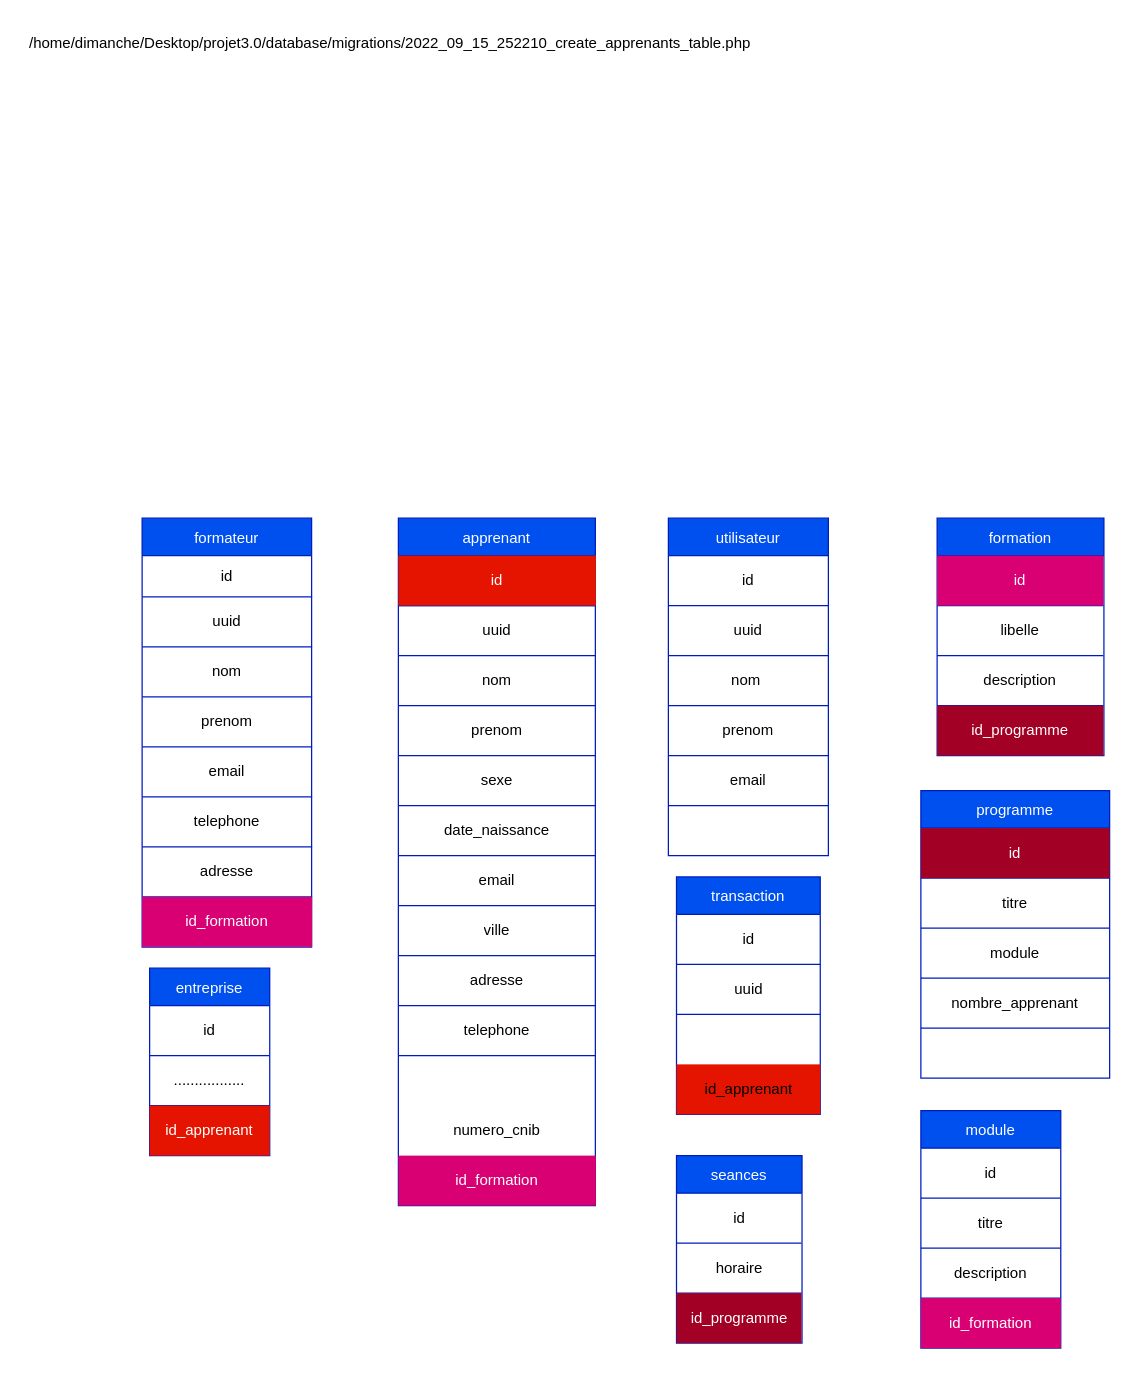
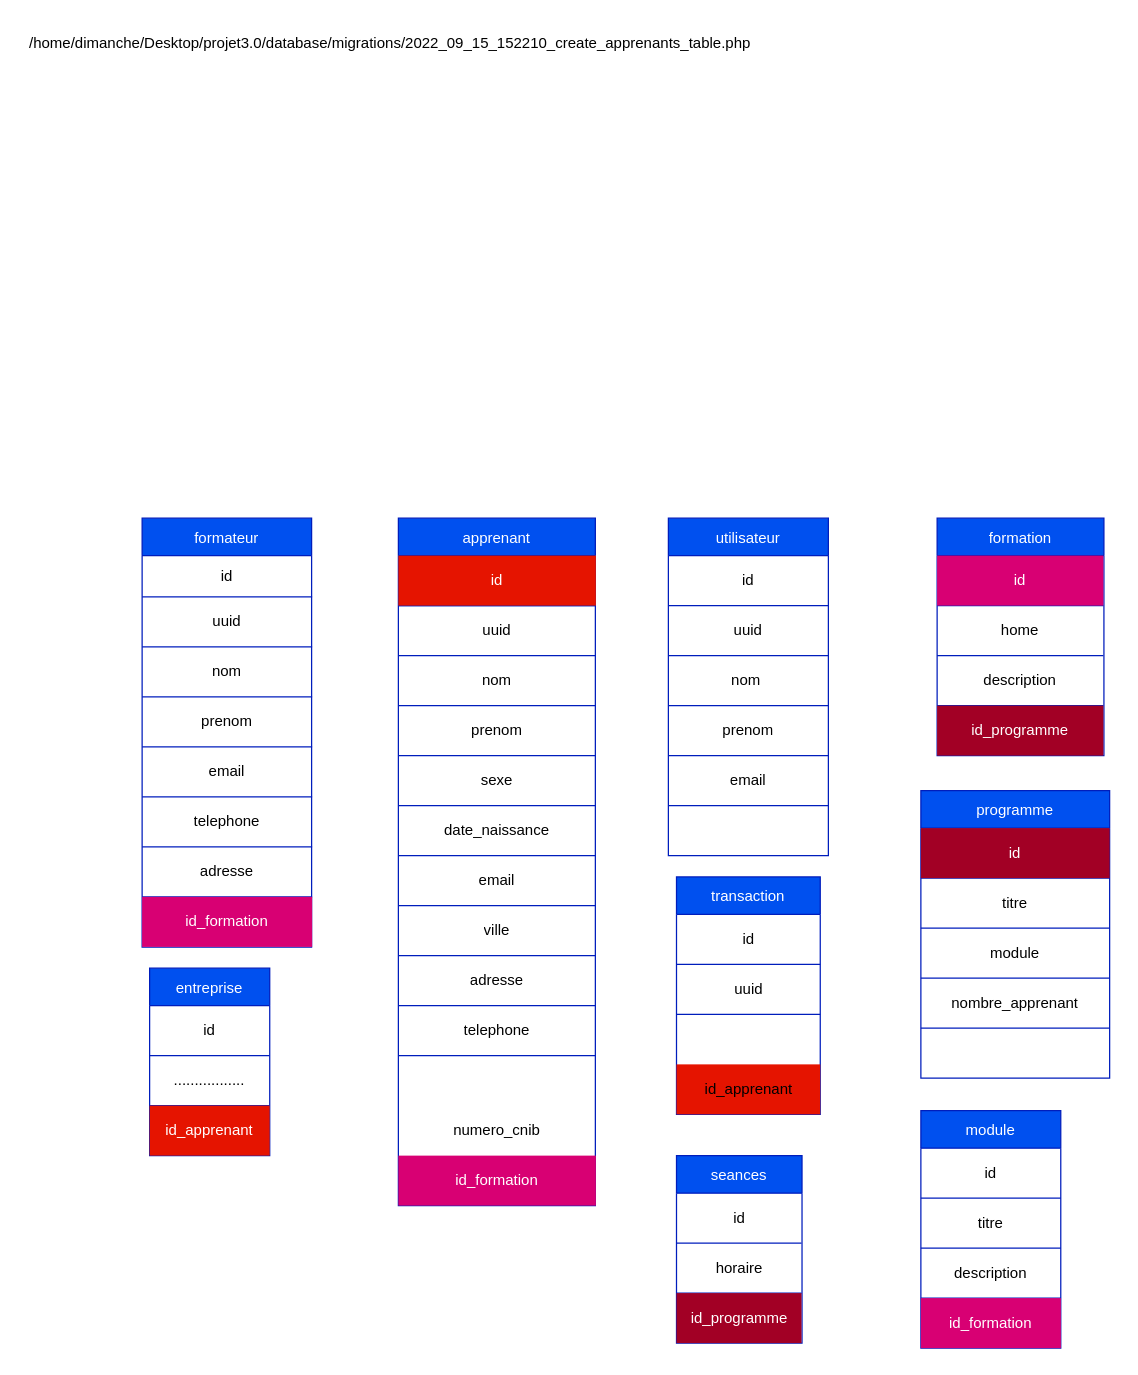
node "/home/dimanche/Desktop/projet3.0/database/migrations/2022_09_15_252210_create_apprenants_table.php": label "/home/dimanche/Desktop/projet3.0/database/migrations/2022_09_15_252210_create_apprenants_table.php" -> "/home/dimanche/Desktop/projet3.0/database/migrations/2022_09_15_152210_create_apprenants_table.php"
node "libelle": label "libelle" -> "home"
